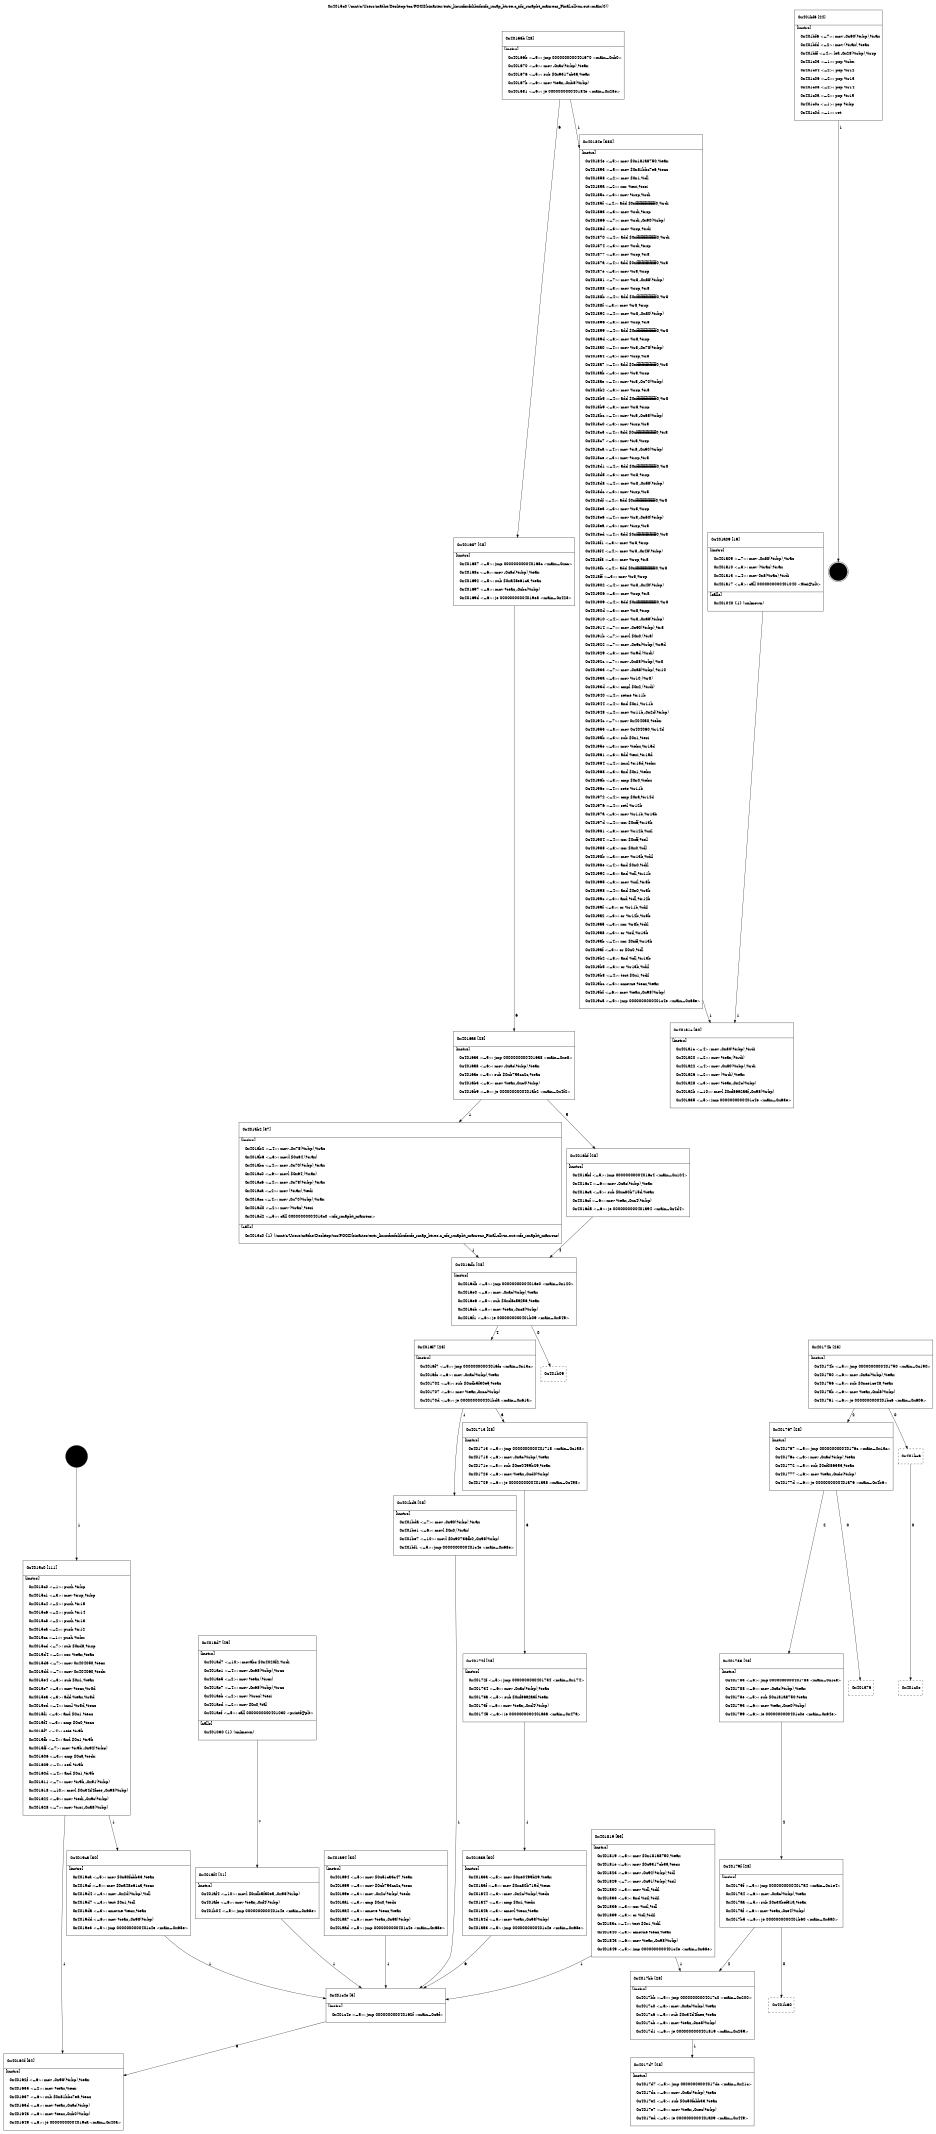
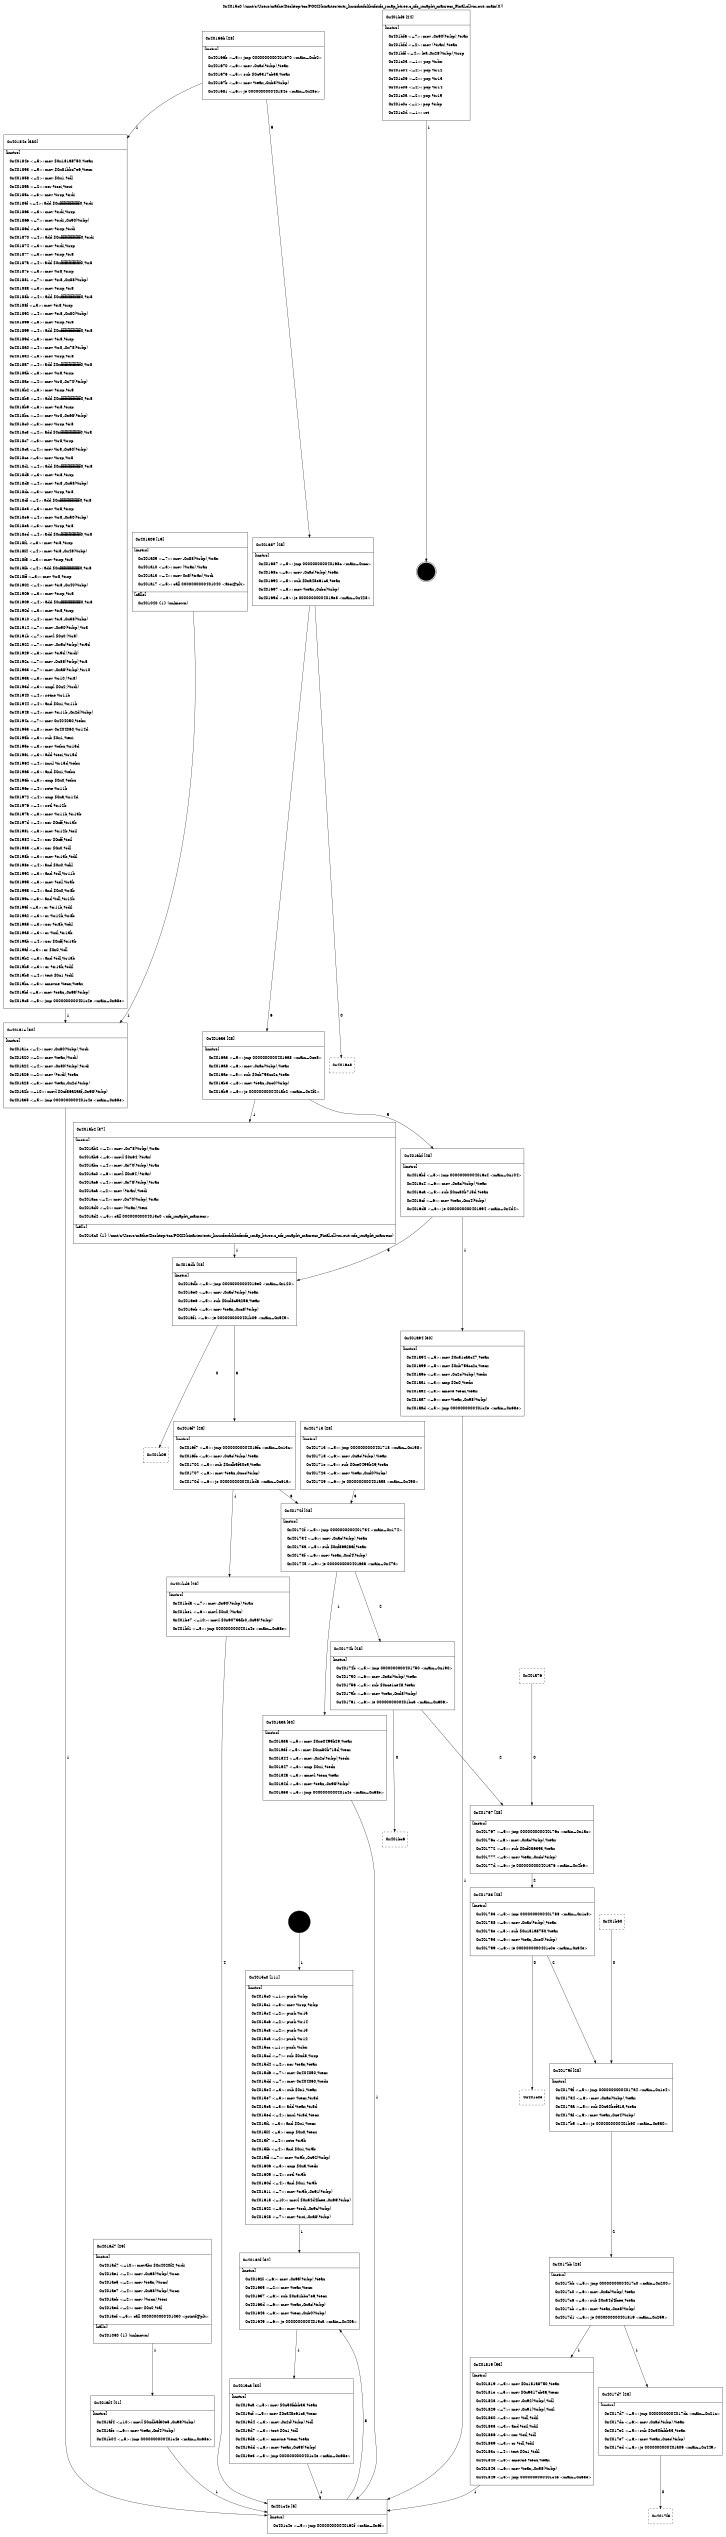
node "0x4019e8": added
edge "0x4016bf [28]" -> "0x4016db [28]": label " 4" -> " 5"
edge "0x4016bf [28]" -> "0x401a94 [30]": added, label "1"
edge "0x4016db [28]" -> "0x4016f7 [28]": label " 4" -> " 3"
edge "0x4016f7 [28]" -> "0x401713 [28]": now "0x4016f7 [28]" -> "0x40172f [28]"
edge "0x401bc6" -> "0x401c0e": now "0x401783 [28]" -> "0x401c0e"
edge "0x401767 [28]" -> "0x401a76": reversed
edge "0x40172f [28]" -> "0x40174b [28]": added, label "2"
edge "0x401ad7 [29]" -> "0x401af4 [21]": label " 7" -> " 1"
edge "0x401bda [28]" -> "0x401c4e [5]": label " 1" -> " 4"
edge "0x4015c0 [111]" -> "0x4019ca [30]": now "0x40162f [32]" -> "0x4019ca [30]"
edge "0x401a1c [30]" -> "0x401c4e [5]": added, label "1"
edge "0x40179f [28]" -> "0x401b60": reversed
edge "0x401819 [53]" -> "0x4017bb [28]": reversed
edge "0x401a3a [30]" -> "0x401c4e [5]": label " 6" -> " 1"
node "0x4017f3": added
